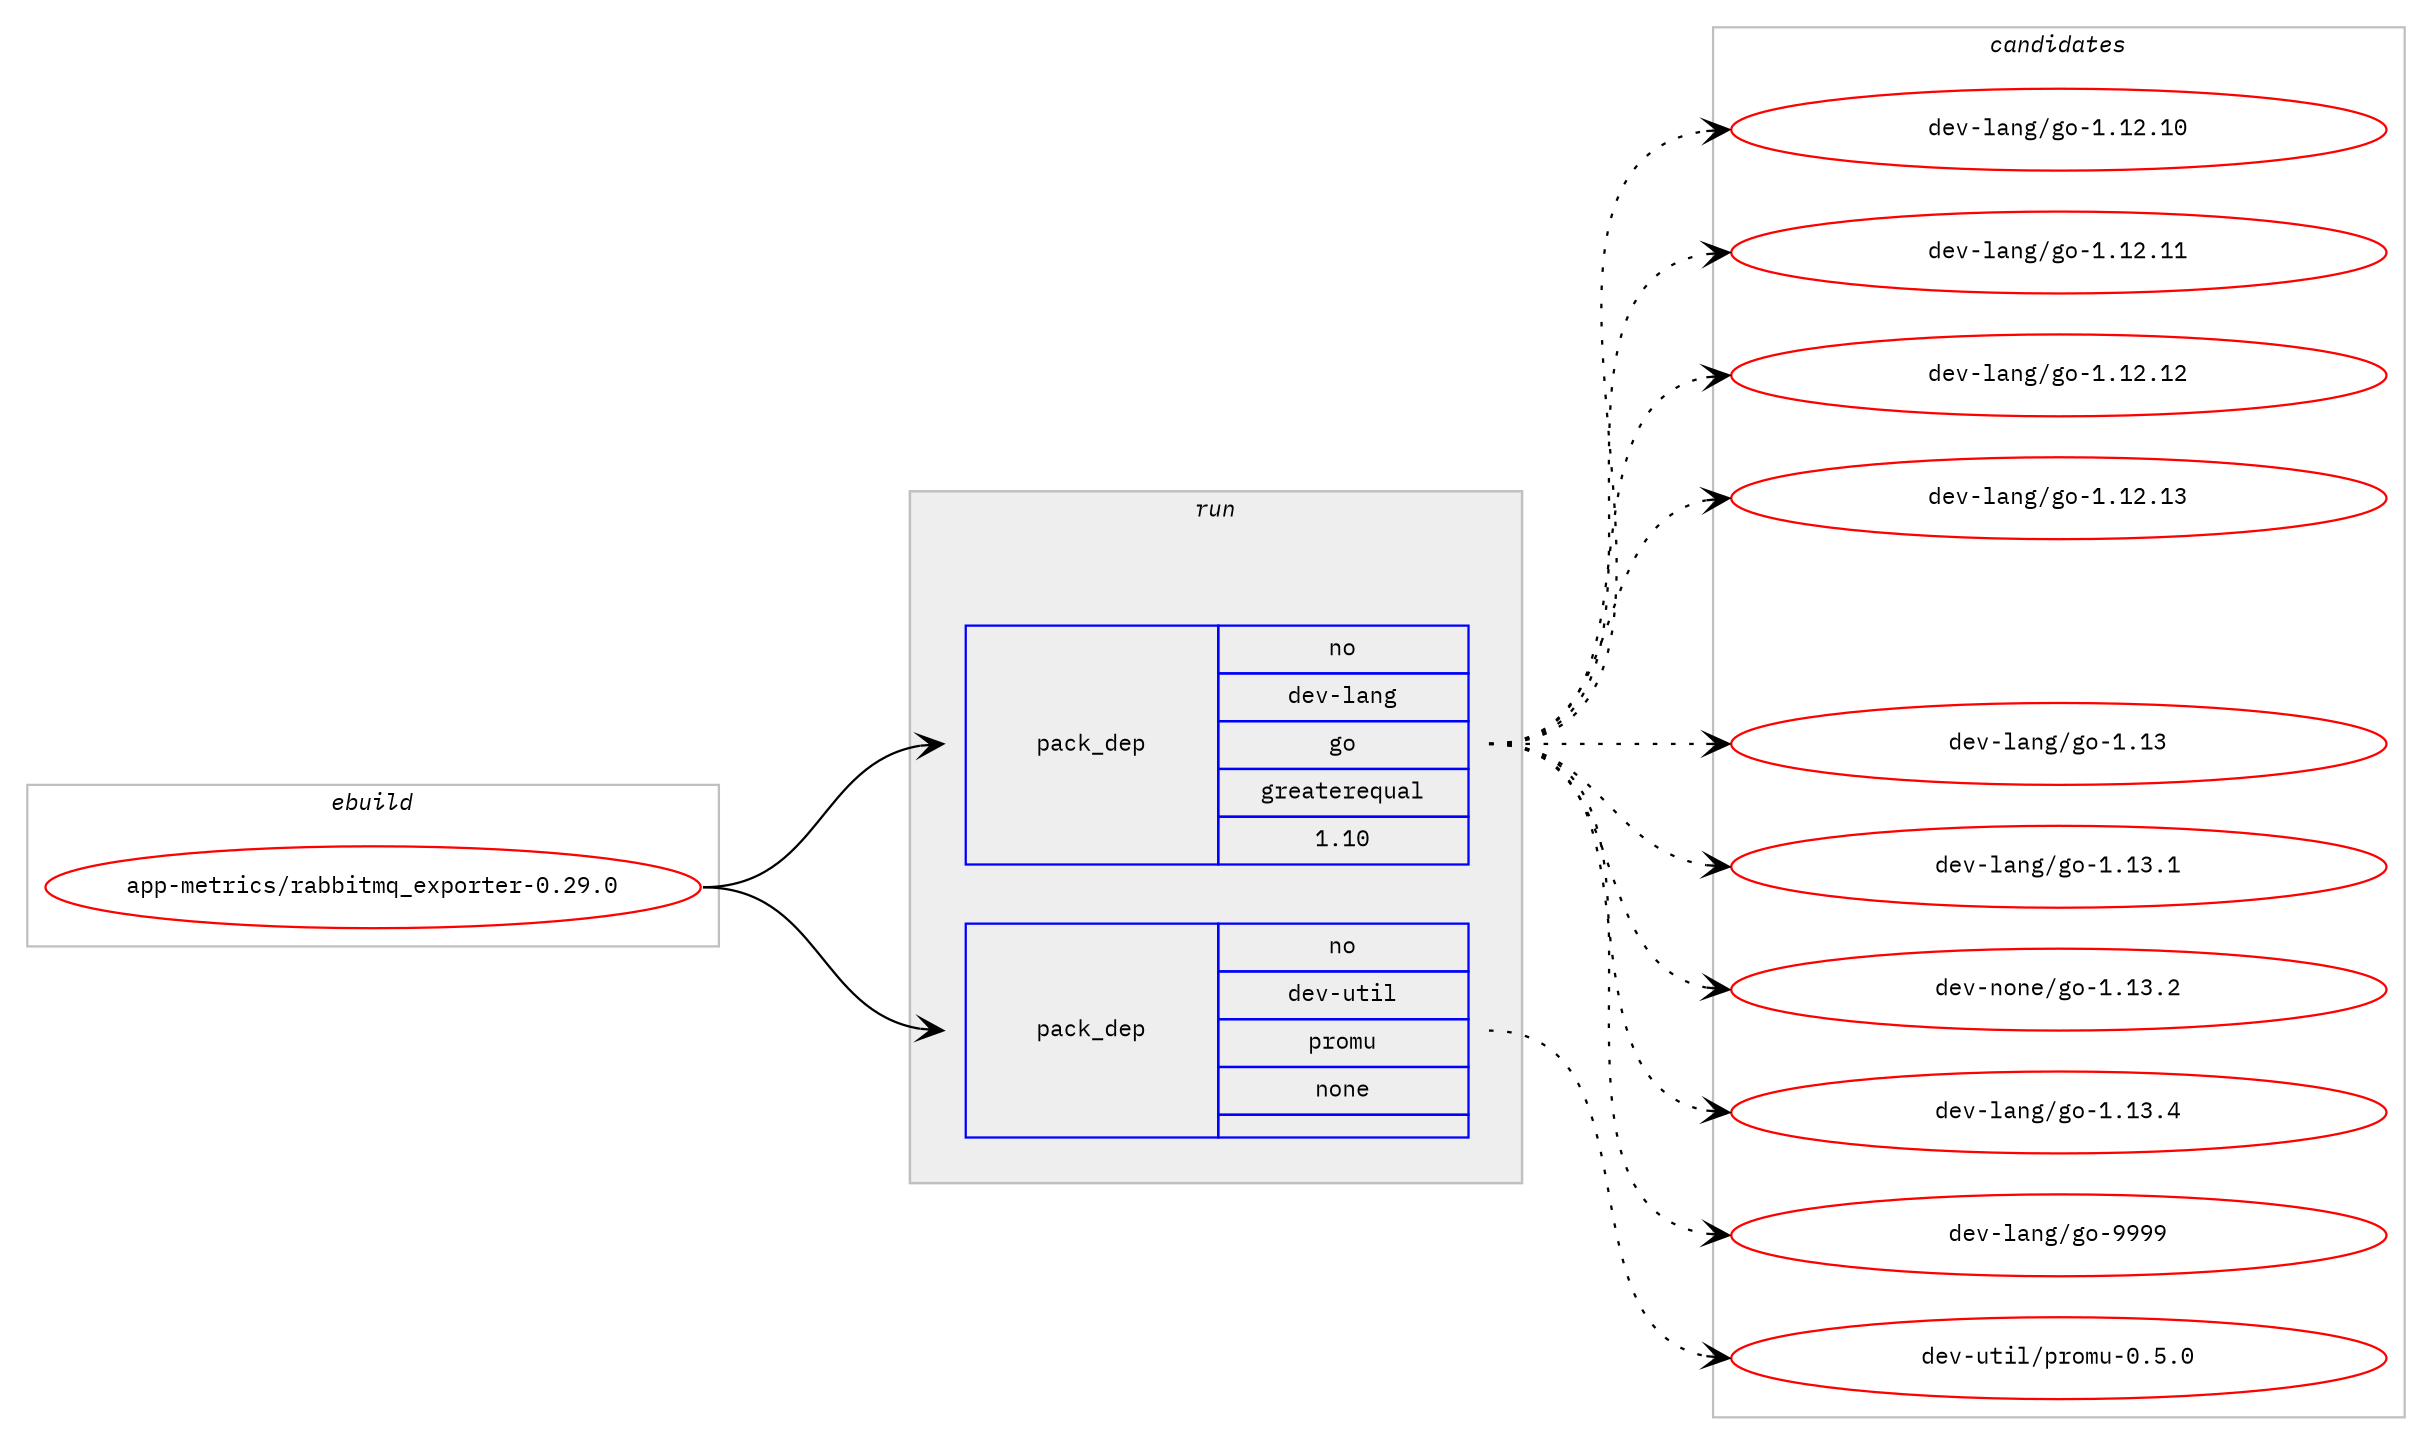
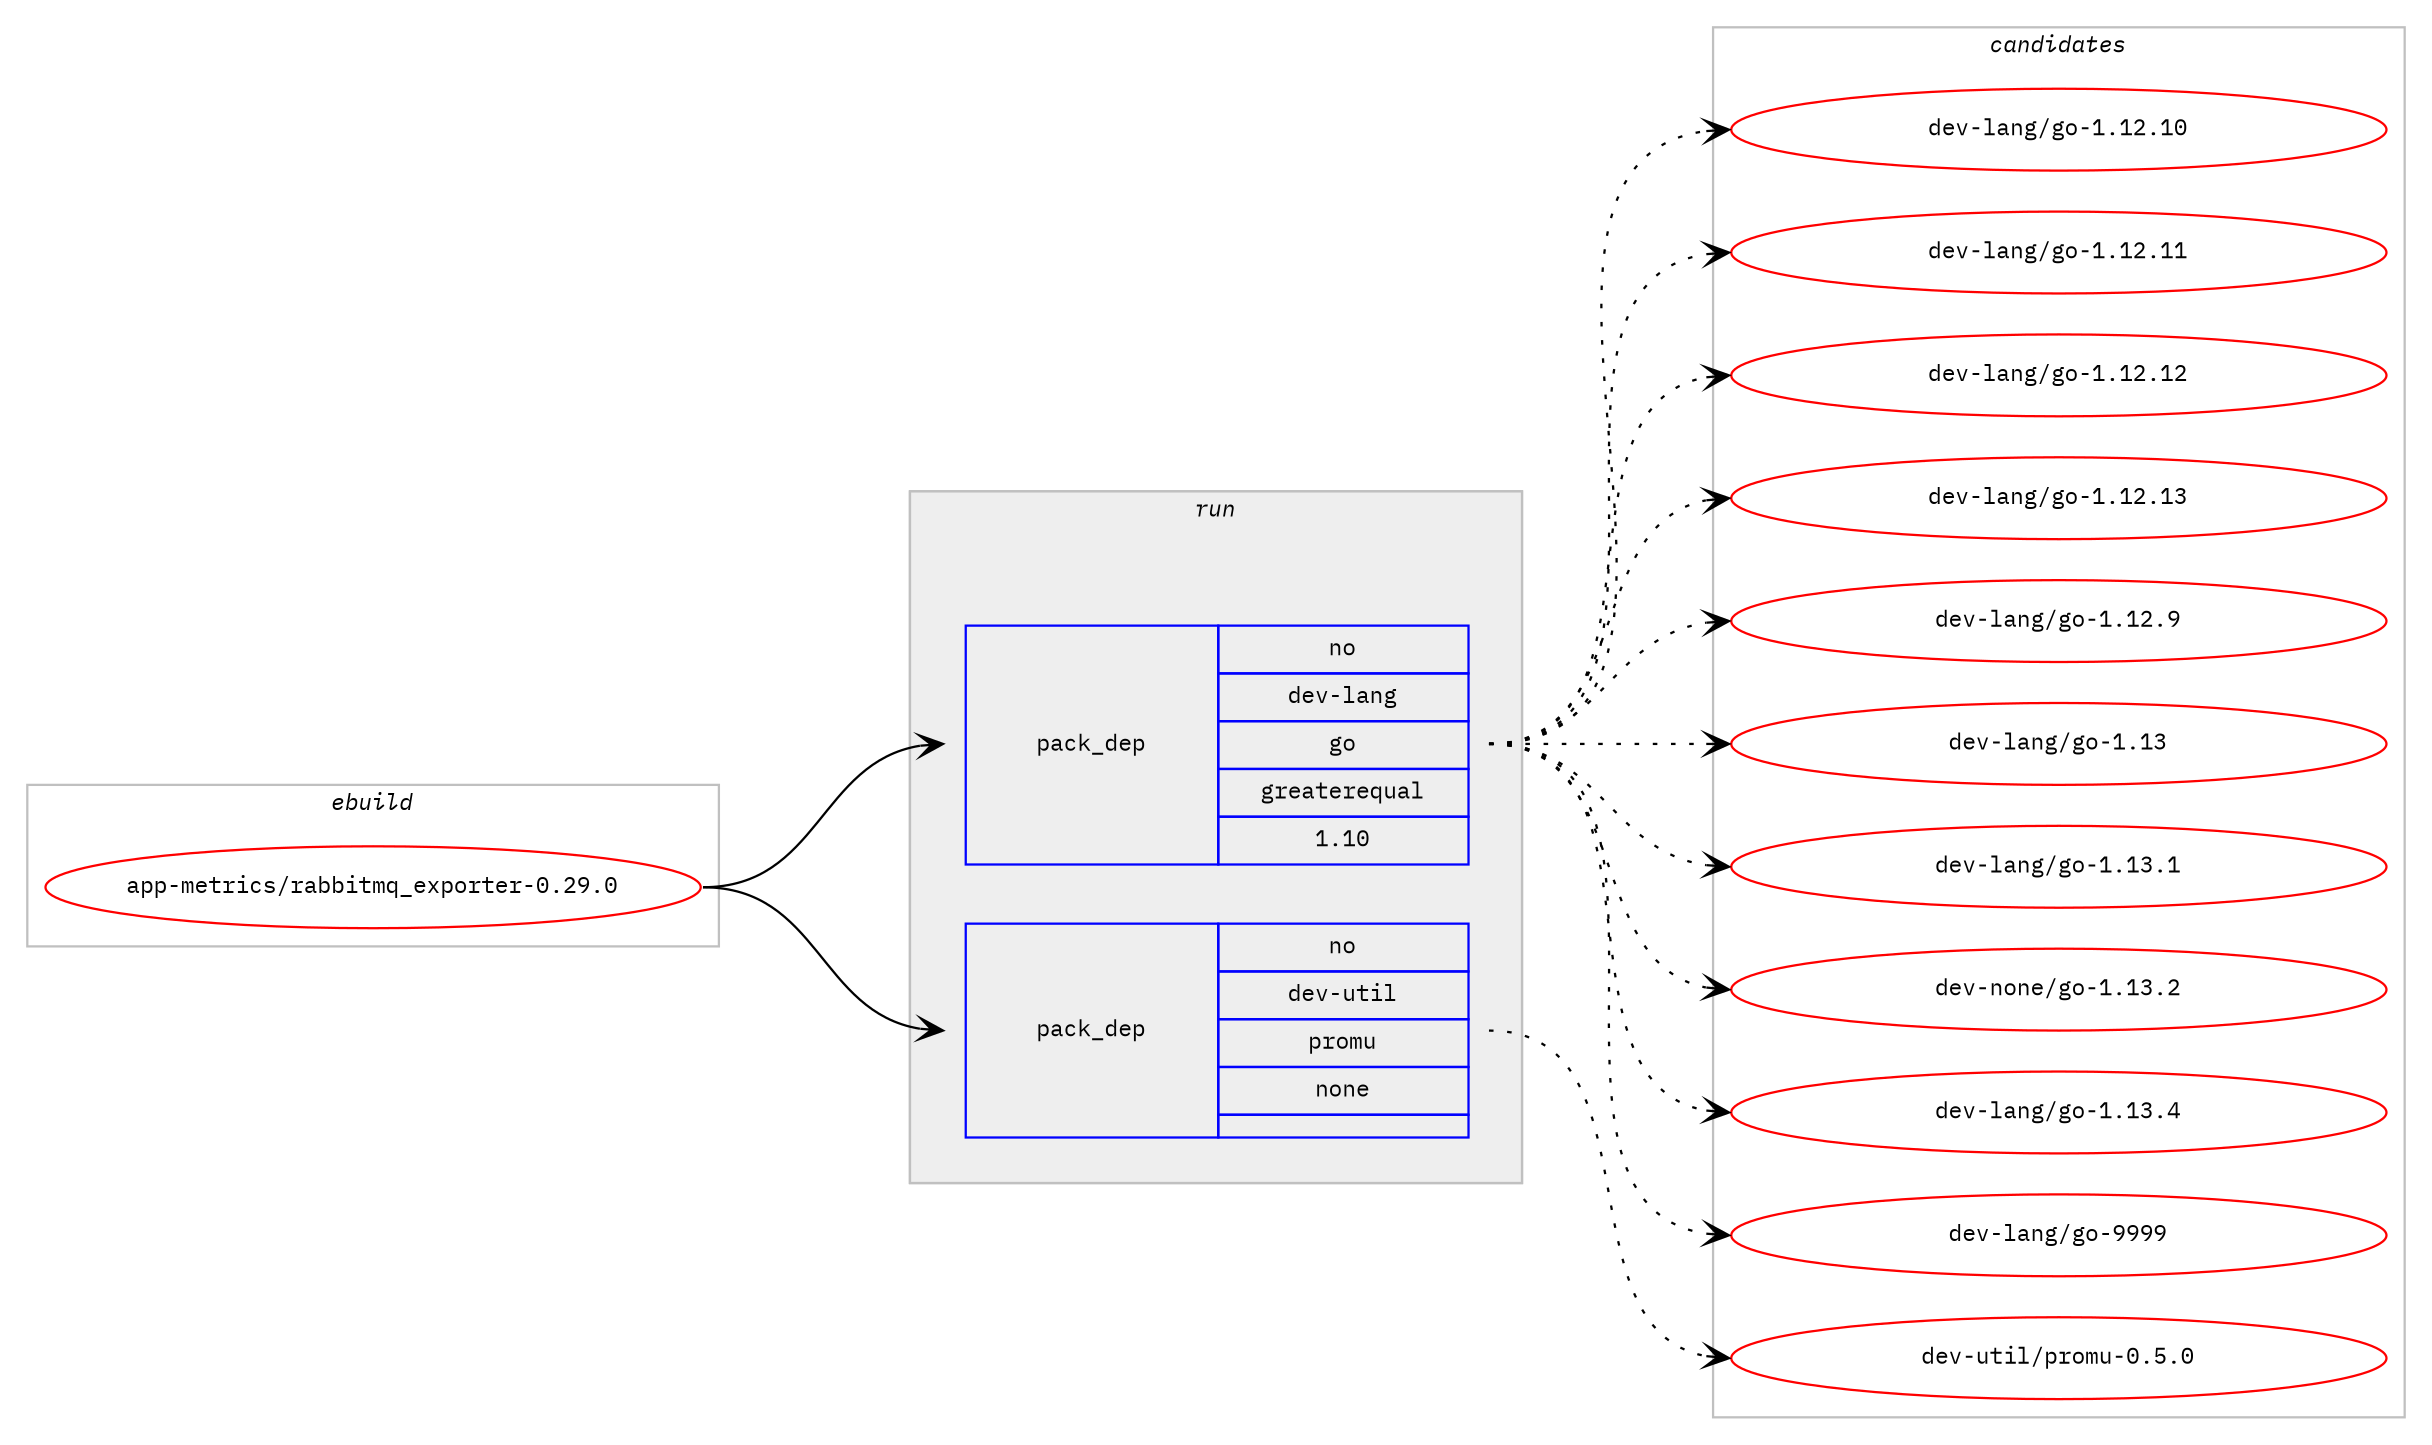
node "dev-lang/go-1.12.9": added
